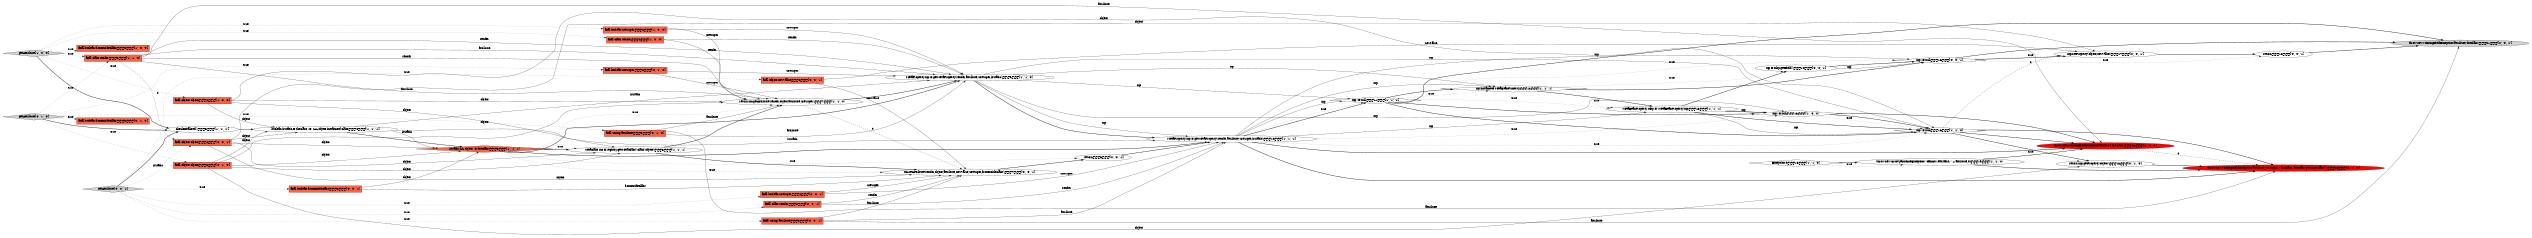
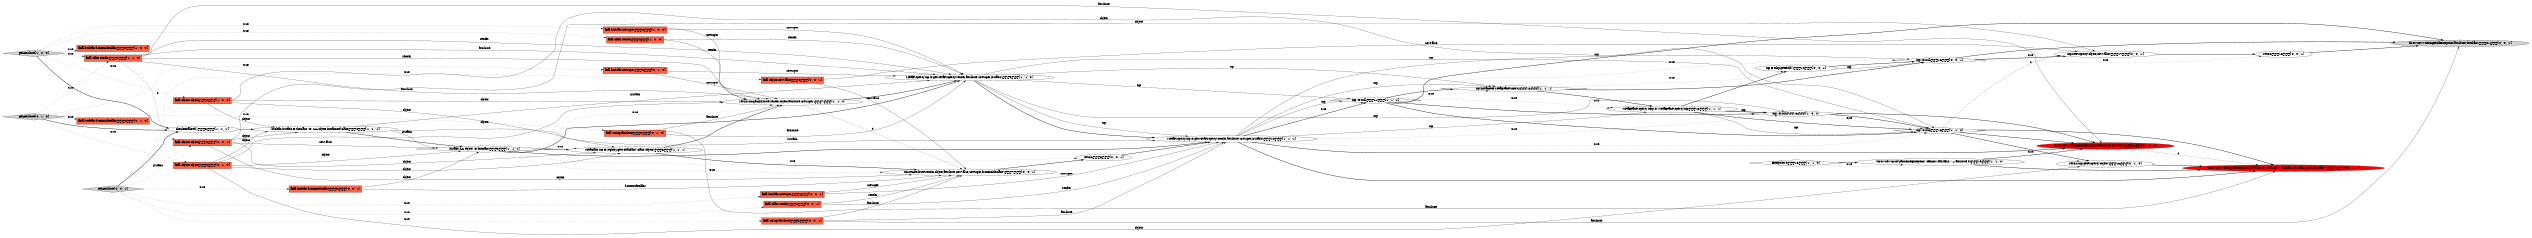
edge "final Object object@@@2@@@['0', '0', '1']" -> "isStatic && object != theClass@@@5@@@['1', '1', '1']": label "object" -> "newValue"
node "isStatic && object != theClass@@@5@@@['1', '1', '1']": fillcolor tomato -> white
